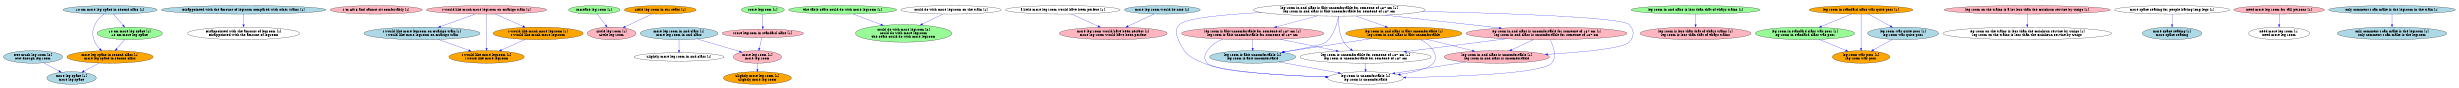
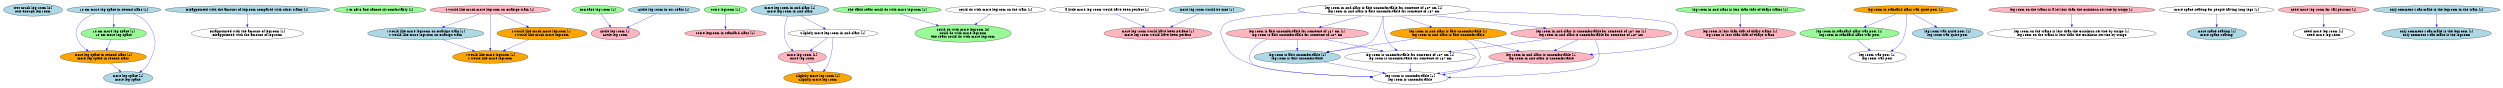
node "I 'm 6ft 5 and cannot sit comfortably [1]": fillcolor lightpink -> palegreen
node "Little leg room in our seats [1]": fillcolor orange -> lightblue
edge "More legroom in standard class [1]" -> "more leg room [1] more leg room": now "Slightly more leg room in 2nd class [1]" -> "more leg room [1] more leg room"
edge "leg room was quite poor [1] leg room was quite poor" -> "leg room was poor [1] leg room was poor": removed
edge "Slightly more leg room in 2nd class [1]" -> "Slightly more leg room [1] Slightly more leg room": added
node "leg room was poor [1] leg room was poor": fillcolor orange -> white
edge "Not much leg room [2] Not enough leg room" -> "more leg space [1] more leg space": now "10 cm more leg space in second class [1]" -> "more leg space [1] more leg space"
